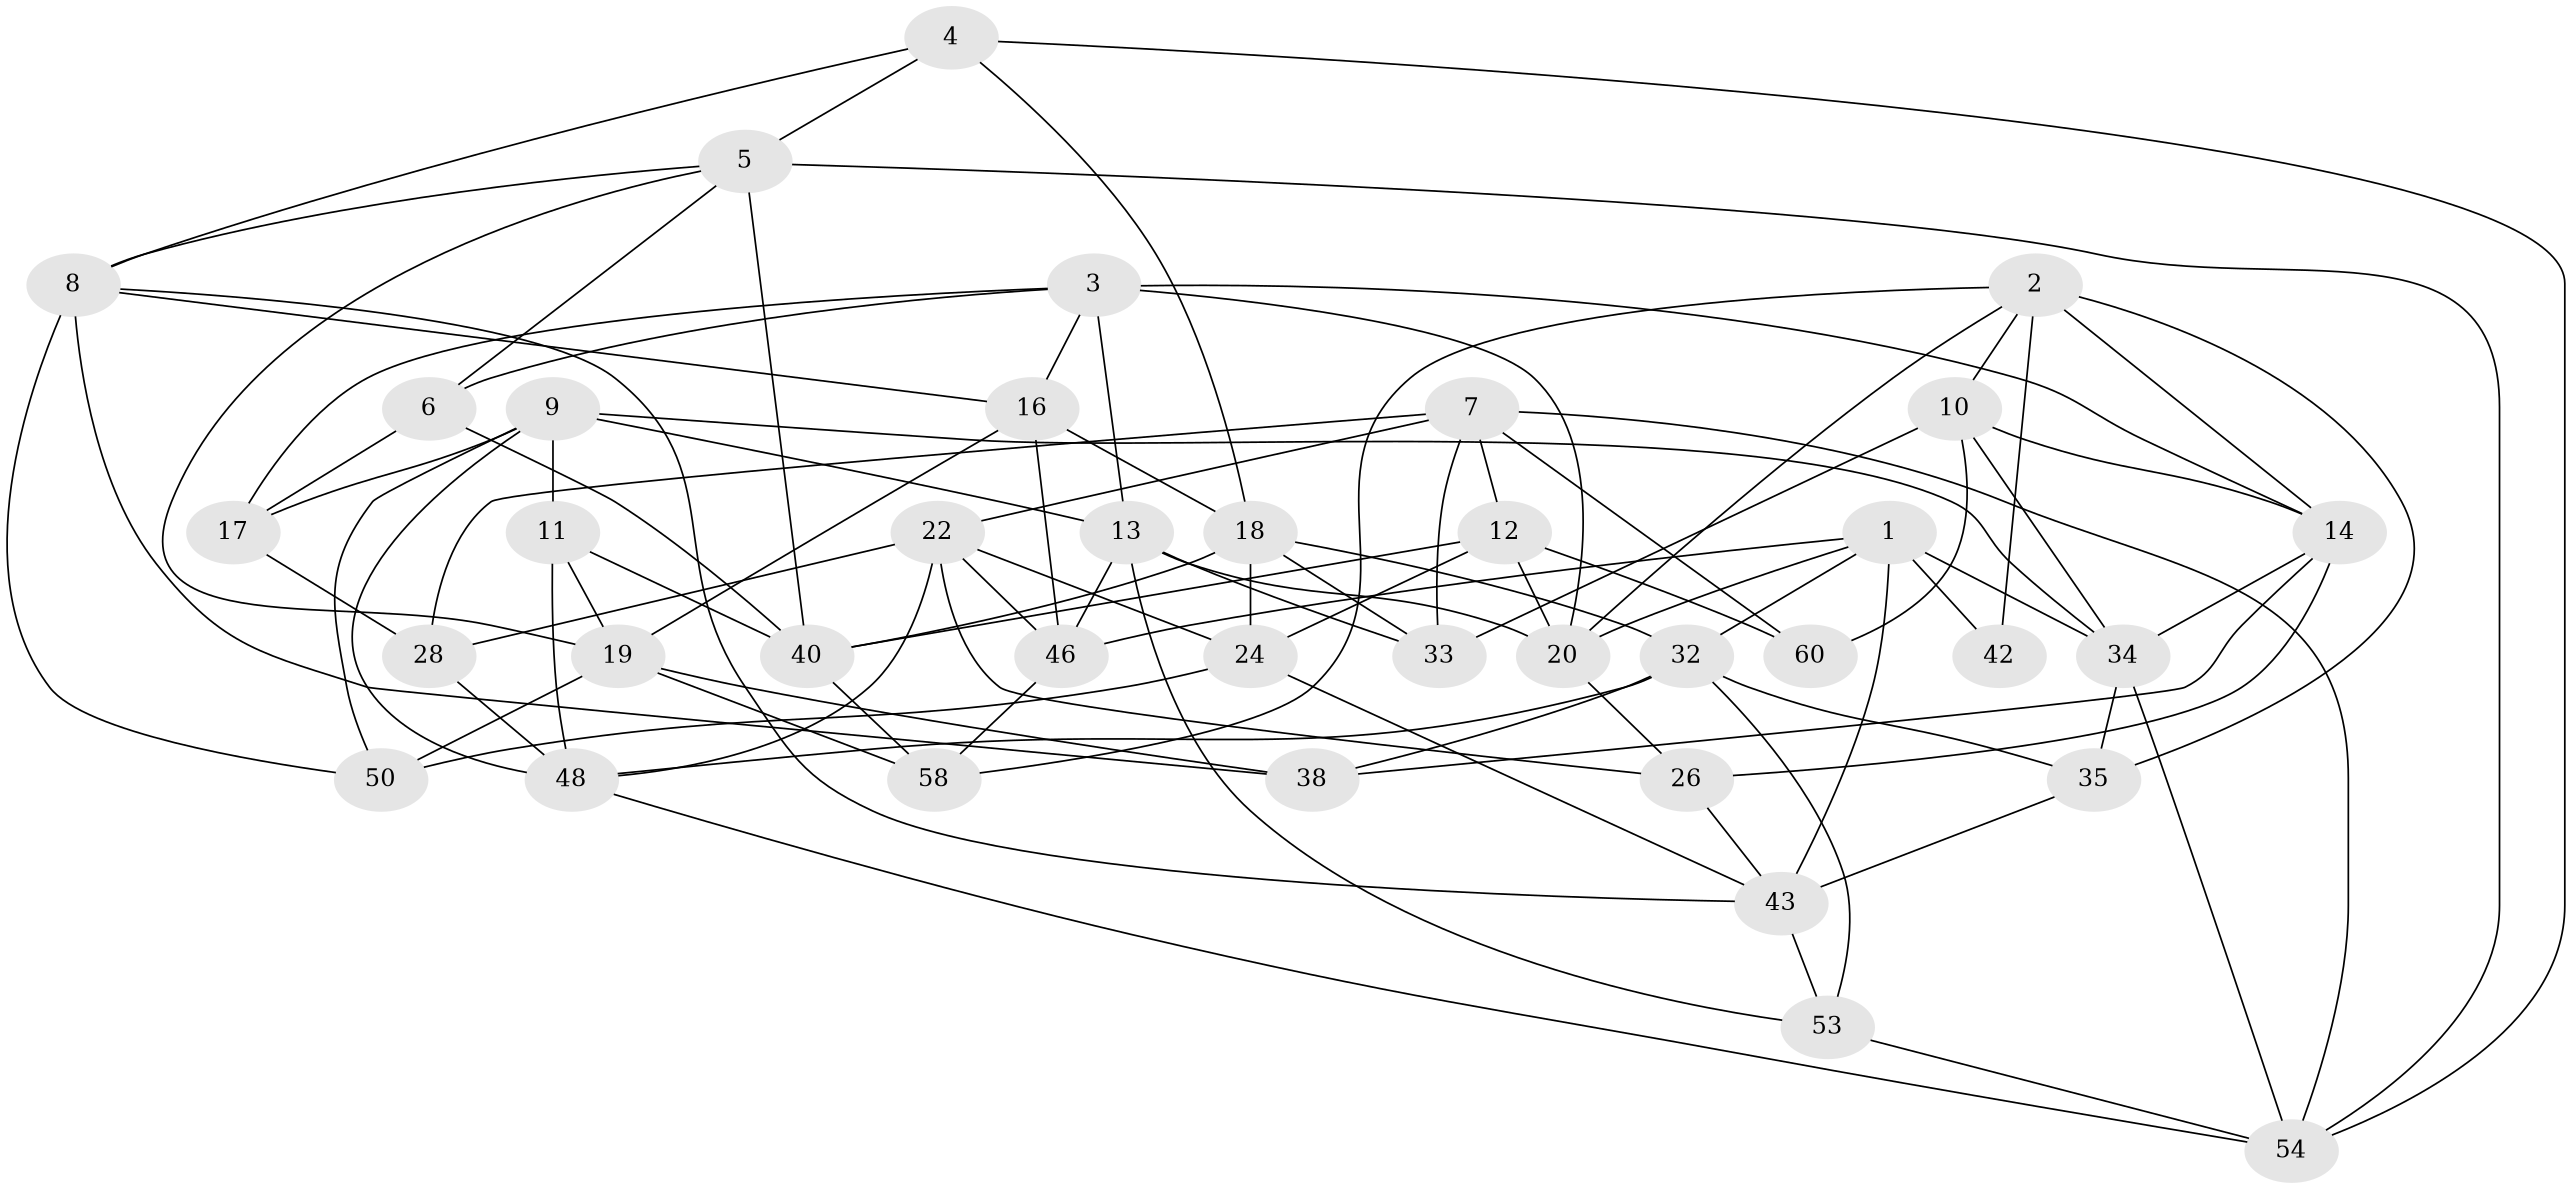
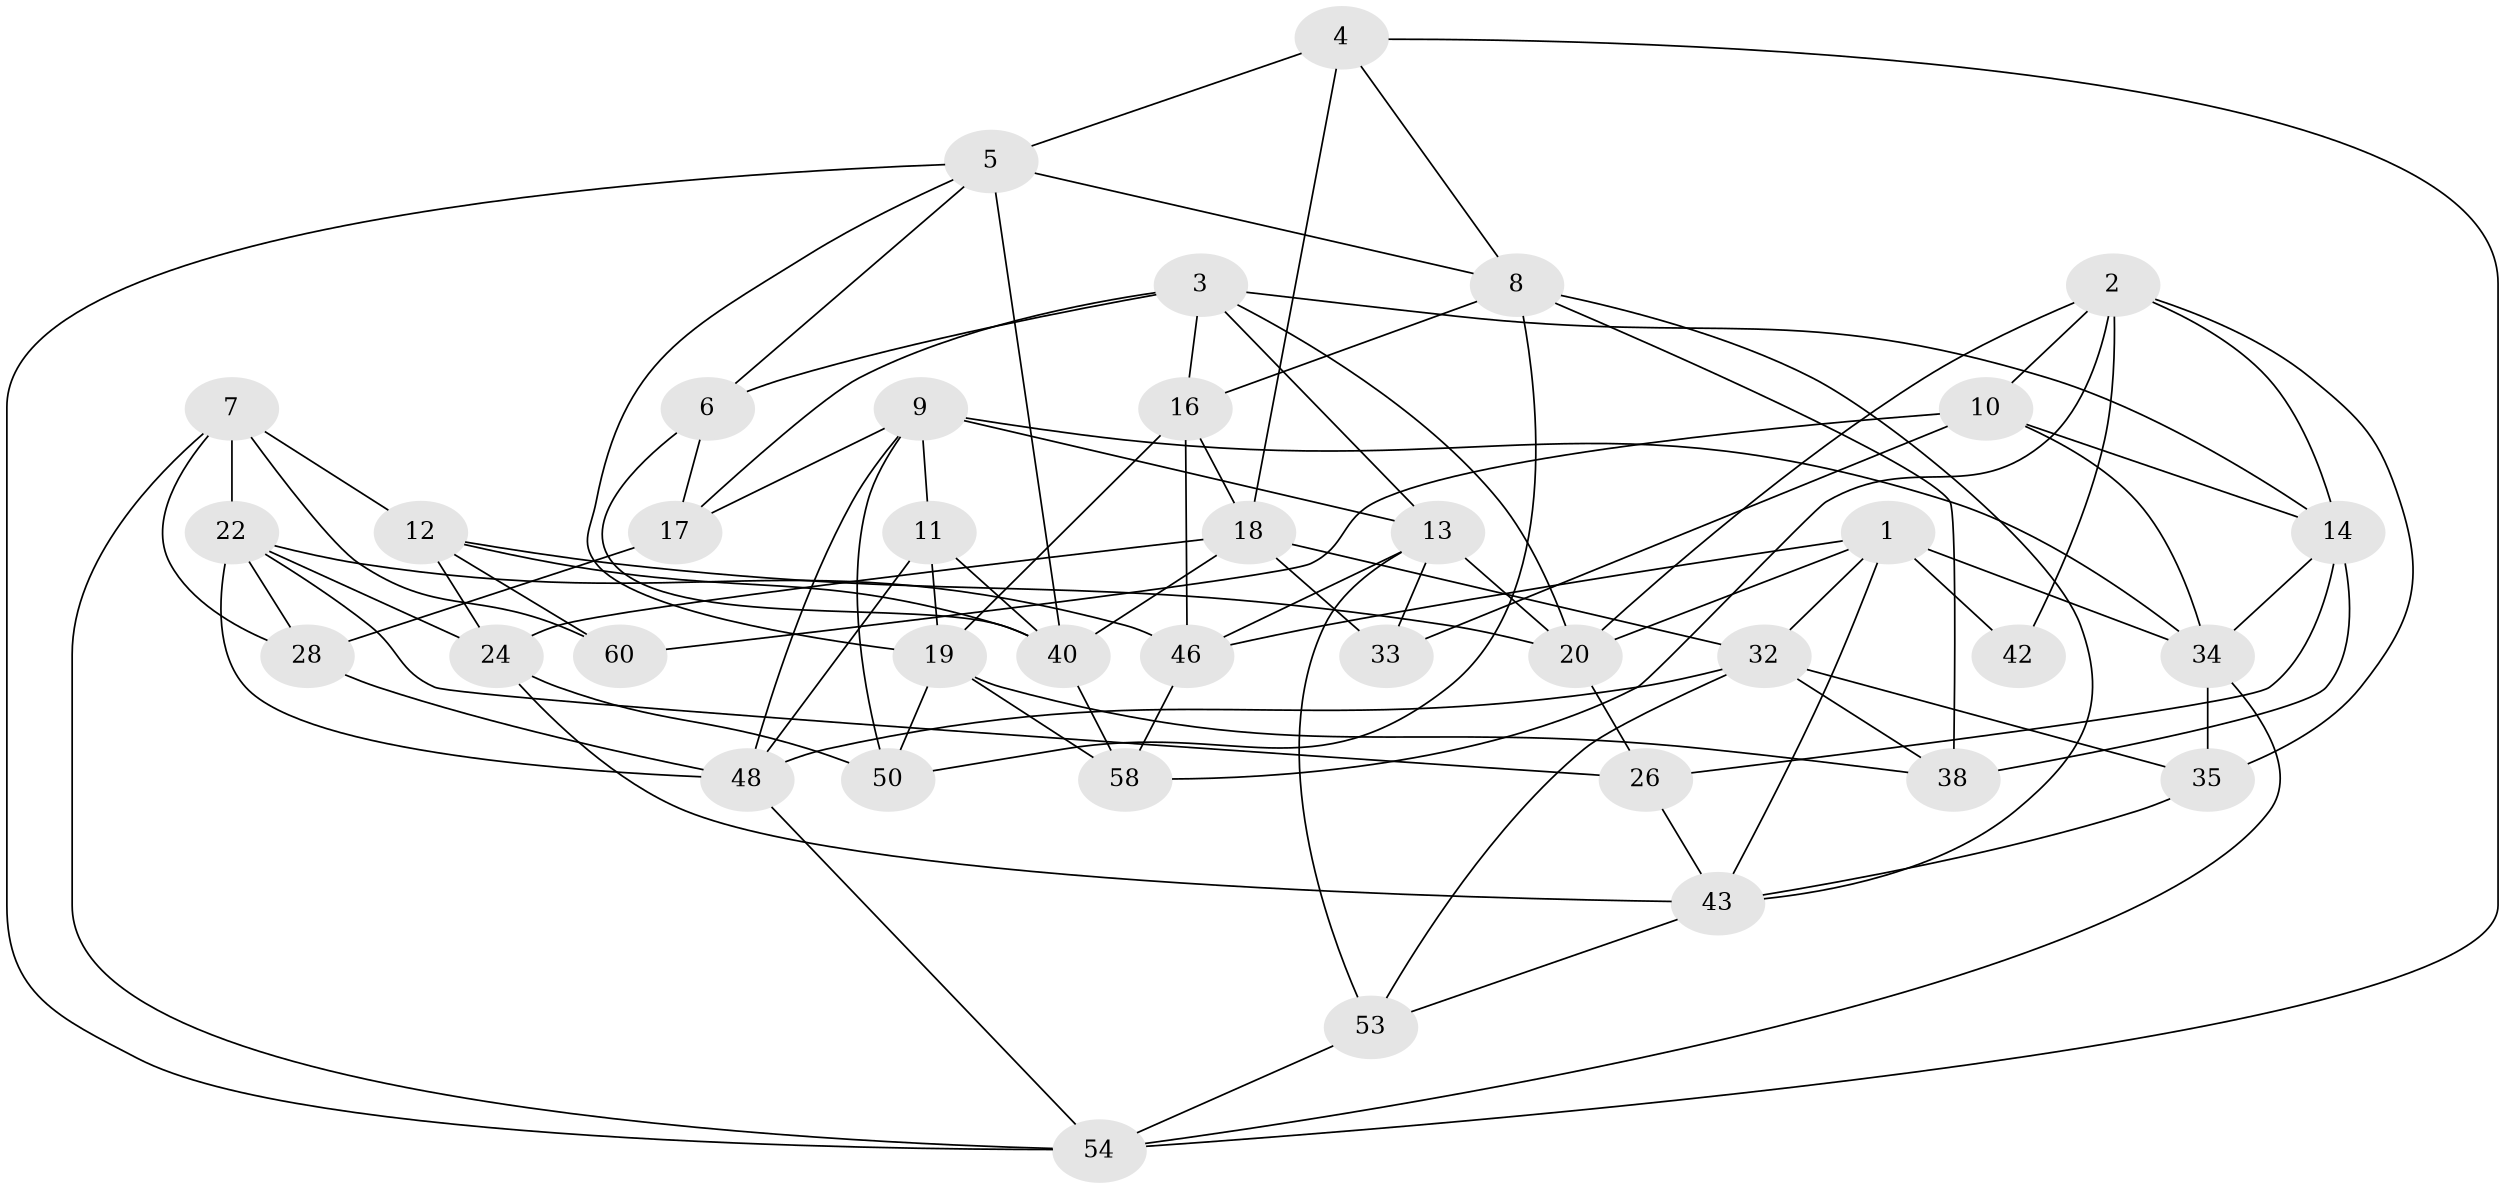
edge "7" -- "33": removed
